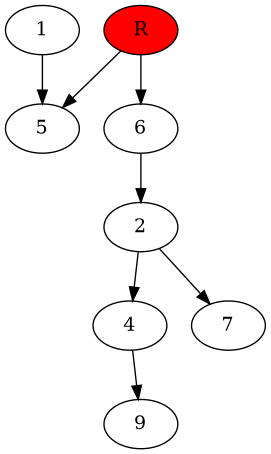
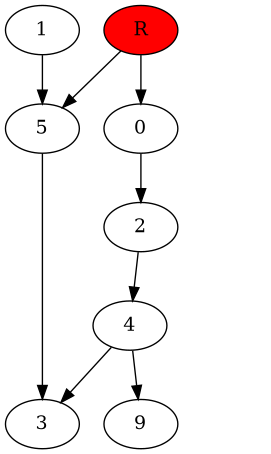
node "6": label "6" -> "0"
node "7": removed
node "3": added
